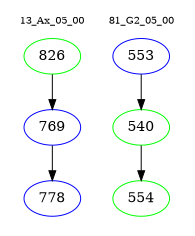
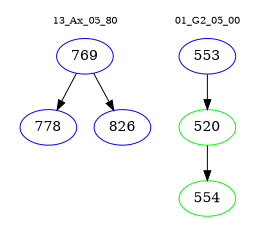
cluster "13_Ax_05_00": label "13_Ax_05_00" -> "13_Ax_05_80"
cluster "81_G2_05_00": label "81_G2_05_00" -> "01_G2_05_00"
node "826": color green -> blue
edge "826" -> "769": reversed
node "540": label "540" -> "520"
